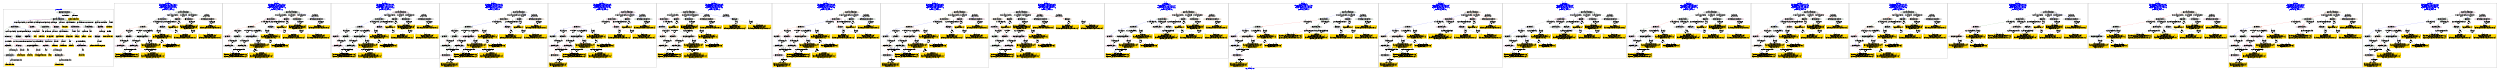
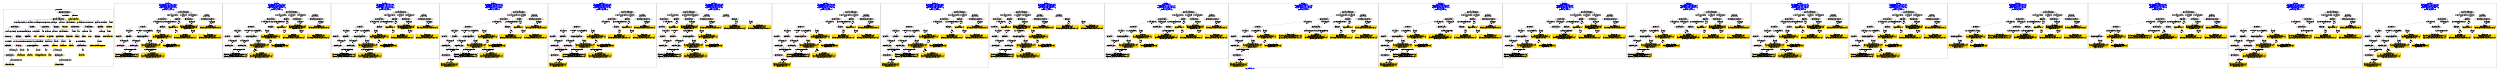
edge "E53_Place2" -> "Home Location URI": label "identified" -> "classLink"
